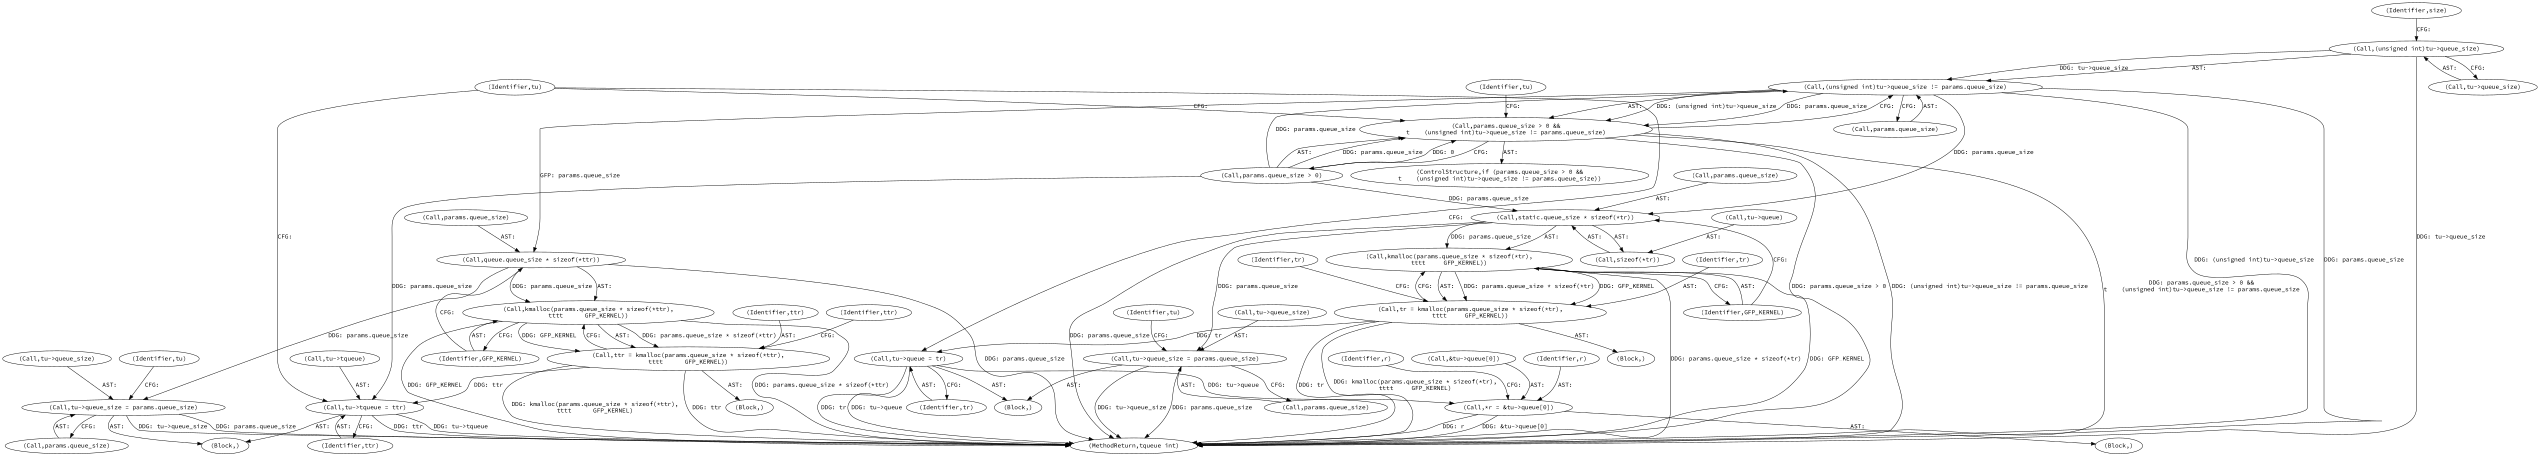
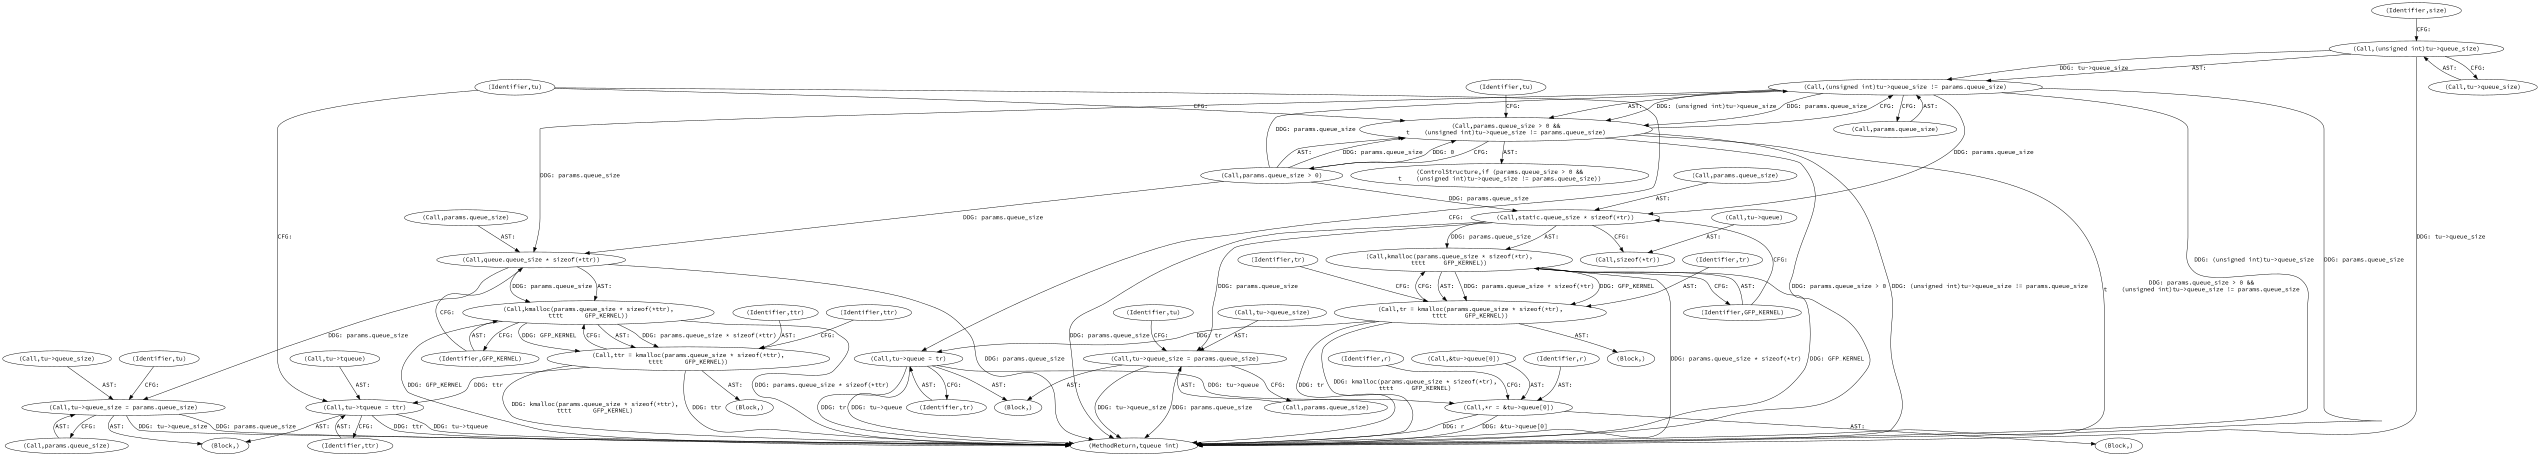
edge "(Call,(unsigned int)tu->queue_size != params.queue_size)" -> "(Call,queue.queue_size * sizeof(*ttr))": label "GFP: params.queue_size" -> "DDG: params.queue_size"
edge "(Call,params.queue_size > 0)" -> "(Call,tu->tqueue = ttr)": now "(Call,params.queue_size > 0)" -> "(Call,queue.queue_size * sizeof(*ttr))"
edge "(Call,static.queue_size * sizeof(*tr))" -> "(Call,sizeof(*tr))": label "AST: " -> "CFG: "
edge "(Call,sizeof(*tr))" -> "(Call,static.queue_size * sizeof(*tr))": removed, label "AST:"
